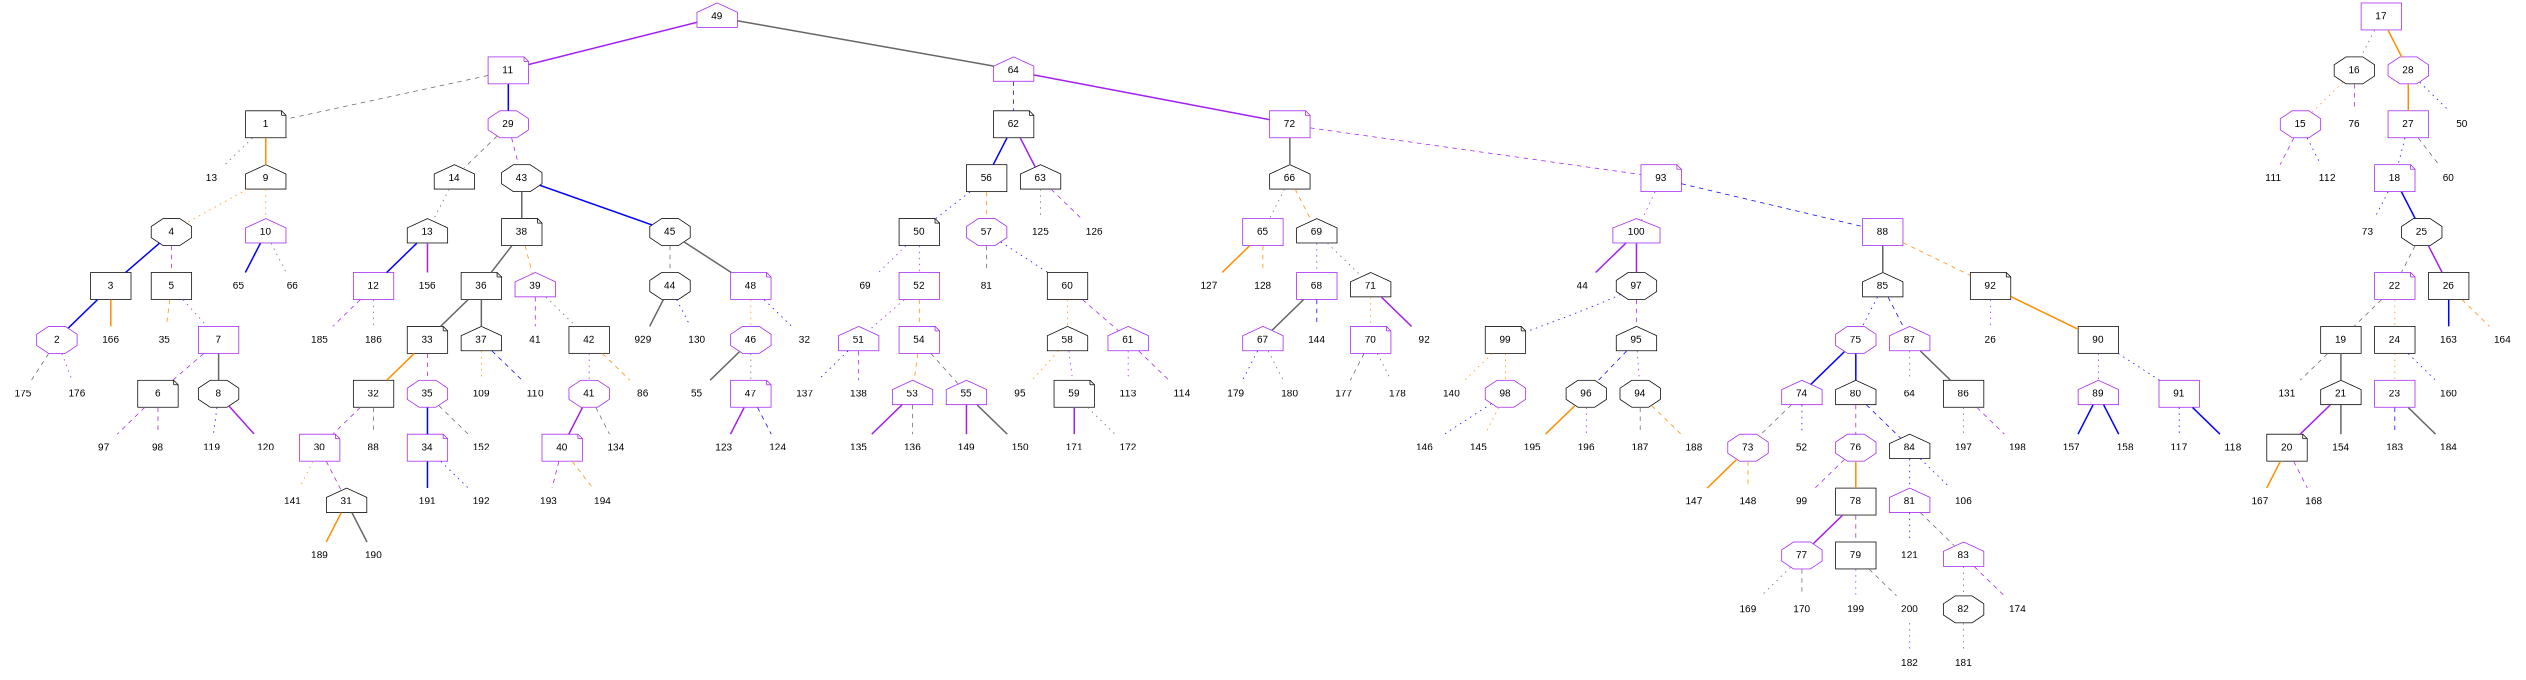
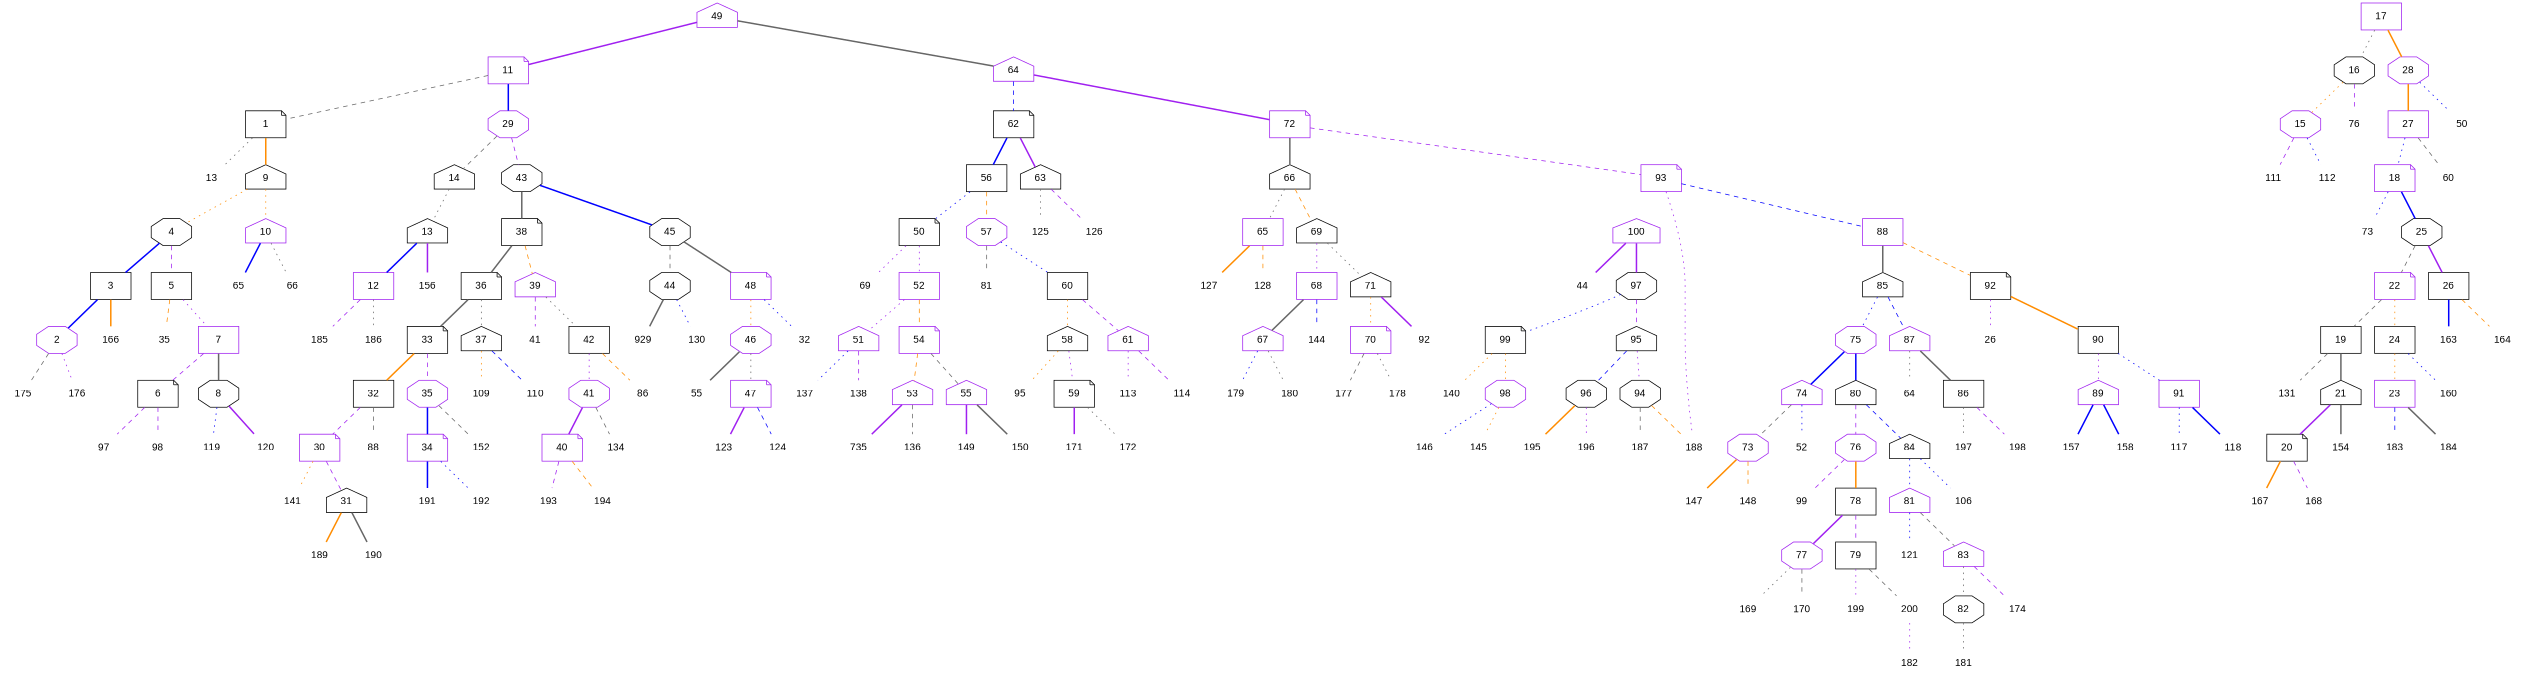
edge "93" -- "100": now "93" -- "188"
edge "36" -- "37": style bold -> dotted
node "135": label "135" -> "735"
